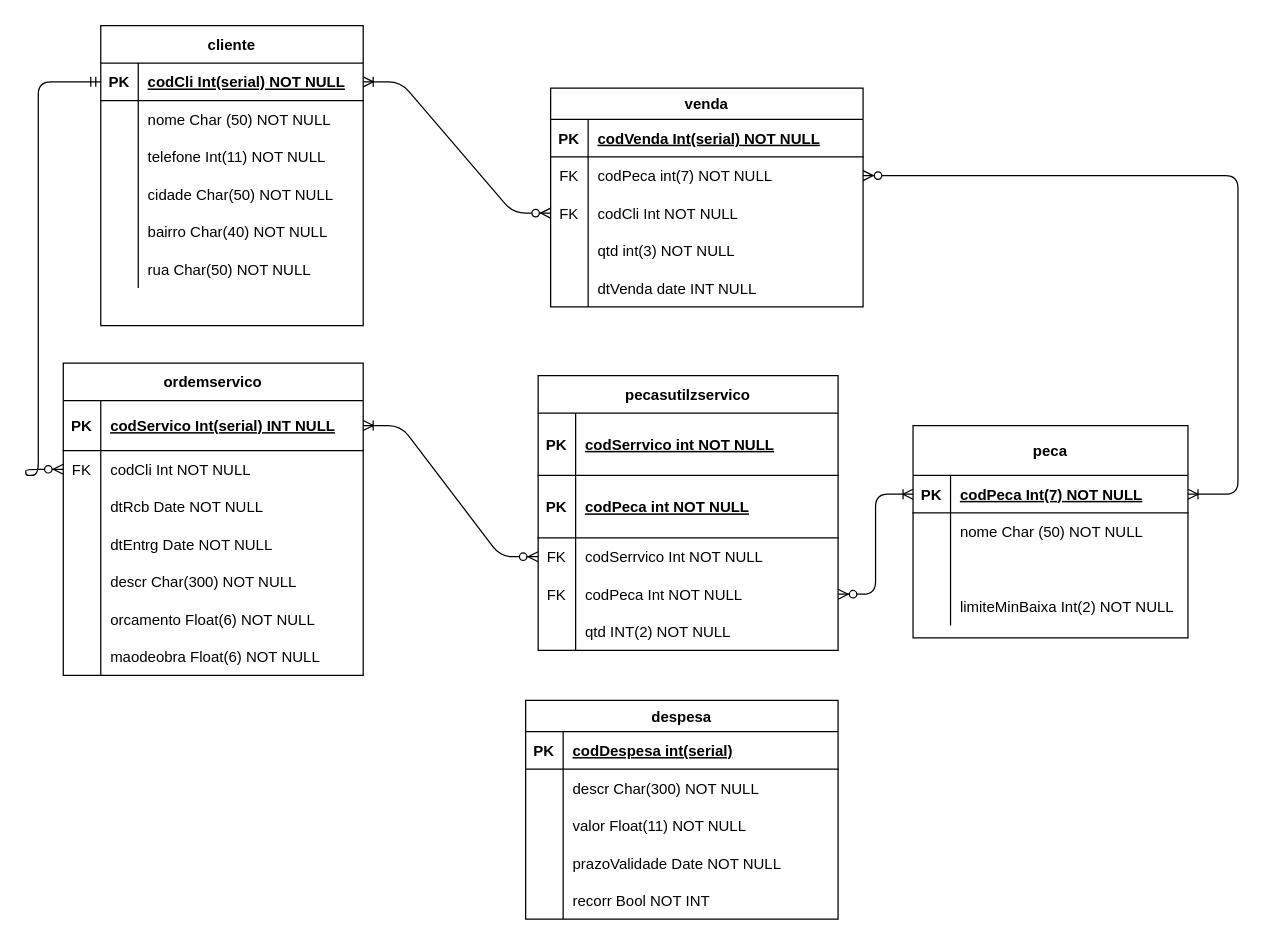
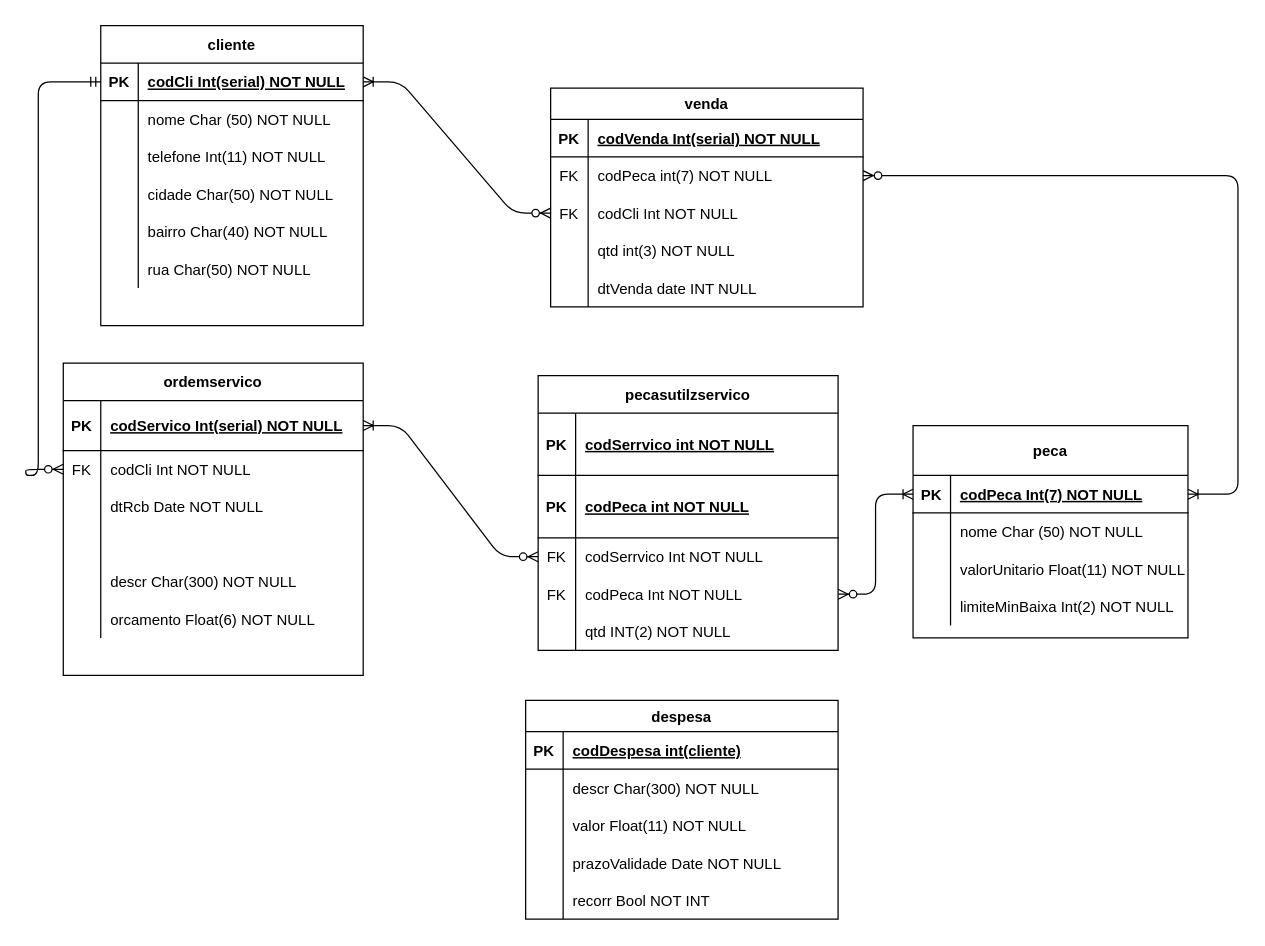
node "codServico Int(serial) INT NULL": label "codServico Int(serial) INT NULL" -> "codServico Int(serial) NOT NULL"
node "dtEntrg Date NOT NULL": removed
node "valorUnitario Float(11) NOT NULL": added
node "maodeobra Float(6) NOT NULL": removed
node "codDespesa int(serial)": label "codDespesa int(serial)" -> "codDespesa int(cliente)"
